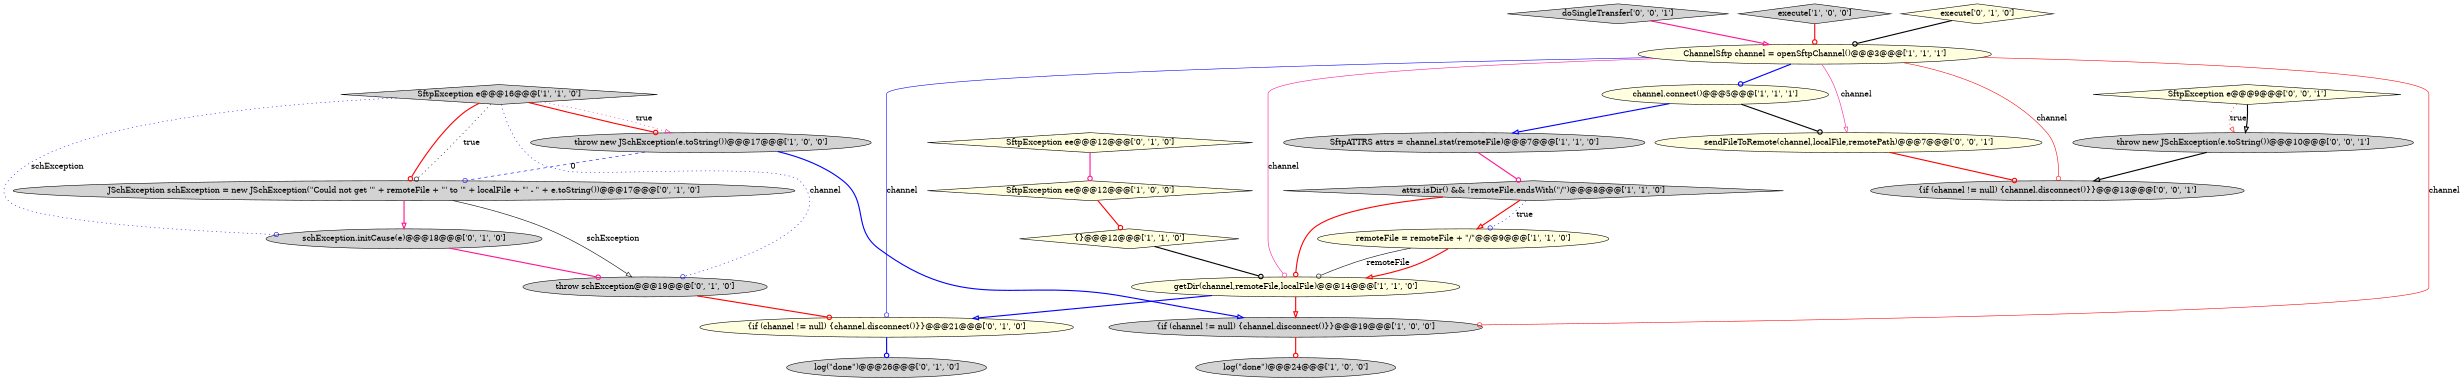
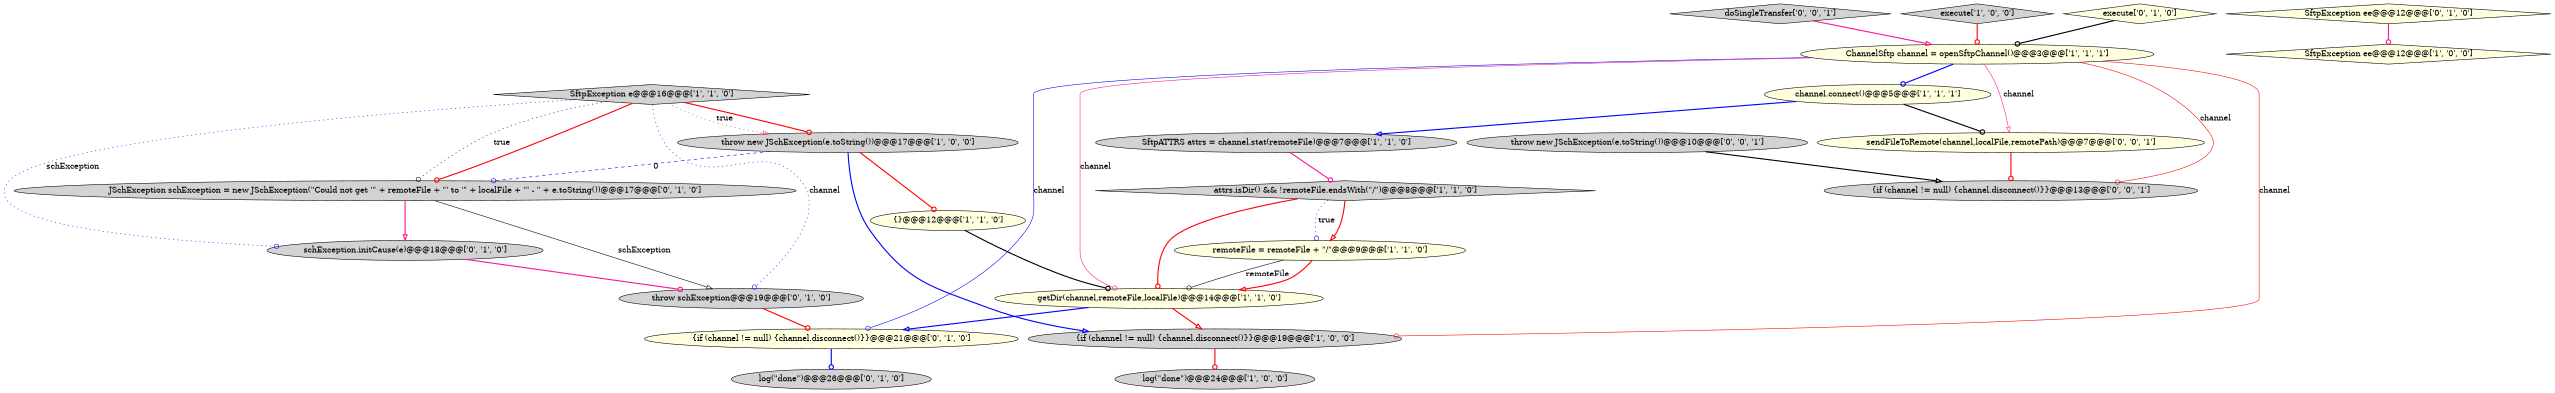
node "SftpException e@@@9@@@['0', '0', '1']": removed
edge "SftpException ee@@@12@@@['1', '0', '0']" -> "{}@@@12@@@['1', '1', '0']": now "throw new JSchException(e.toString())@@@17@@@['1', '0', '0']" -> "{}@@@12@@@['1', '1', '0']"
node "{}@@@12@@@['1', '1', '0']": shape diamond -> ellipse
